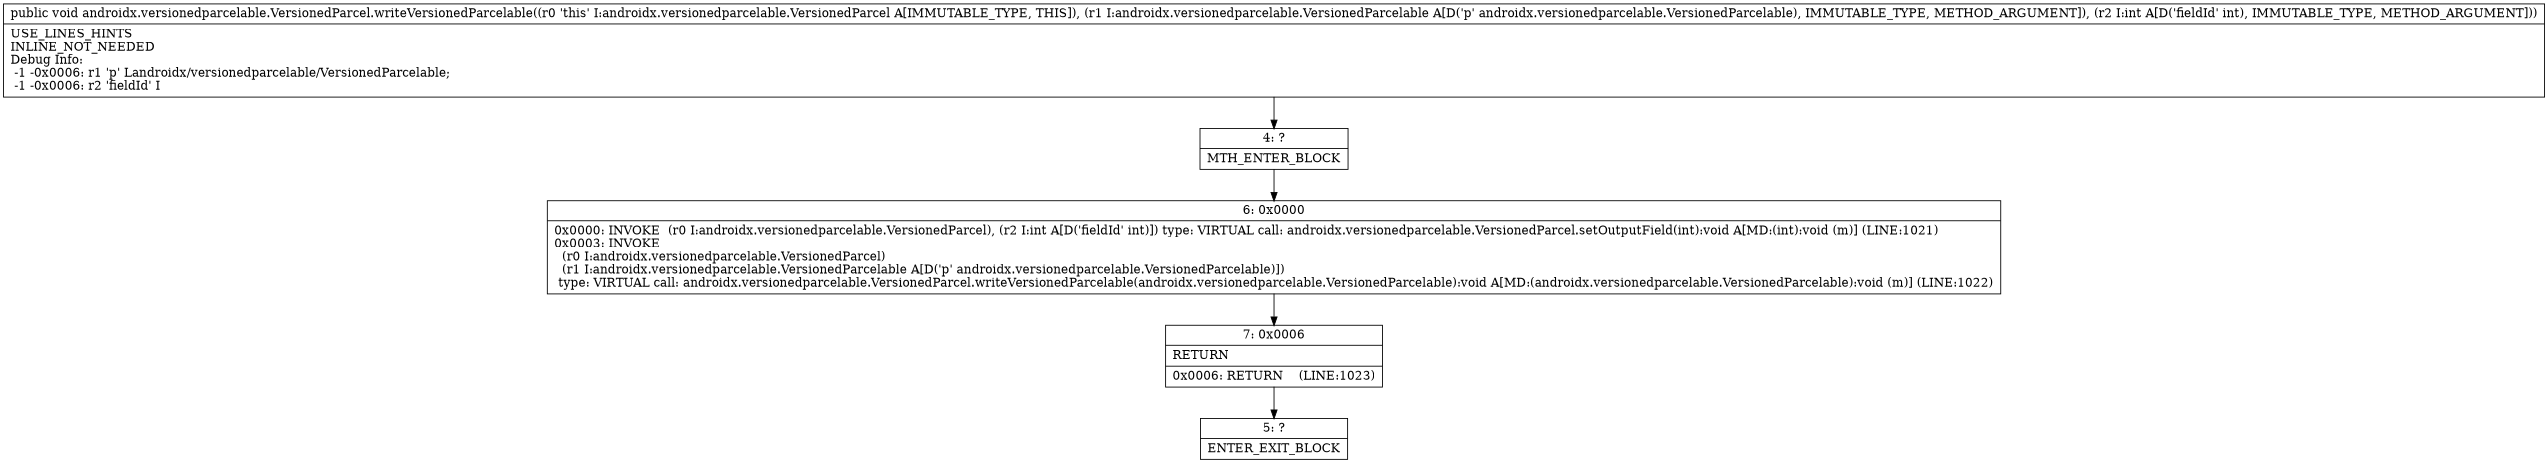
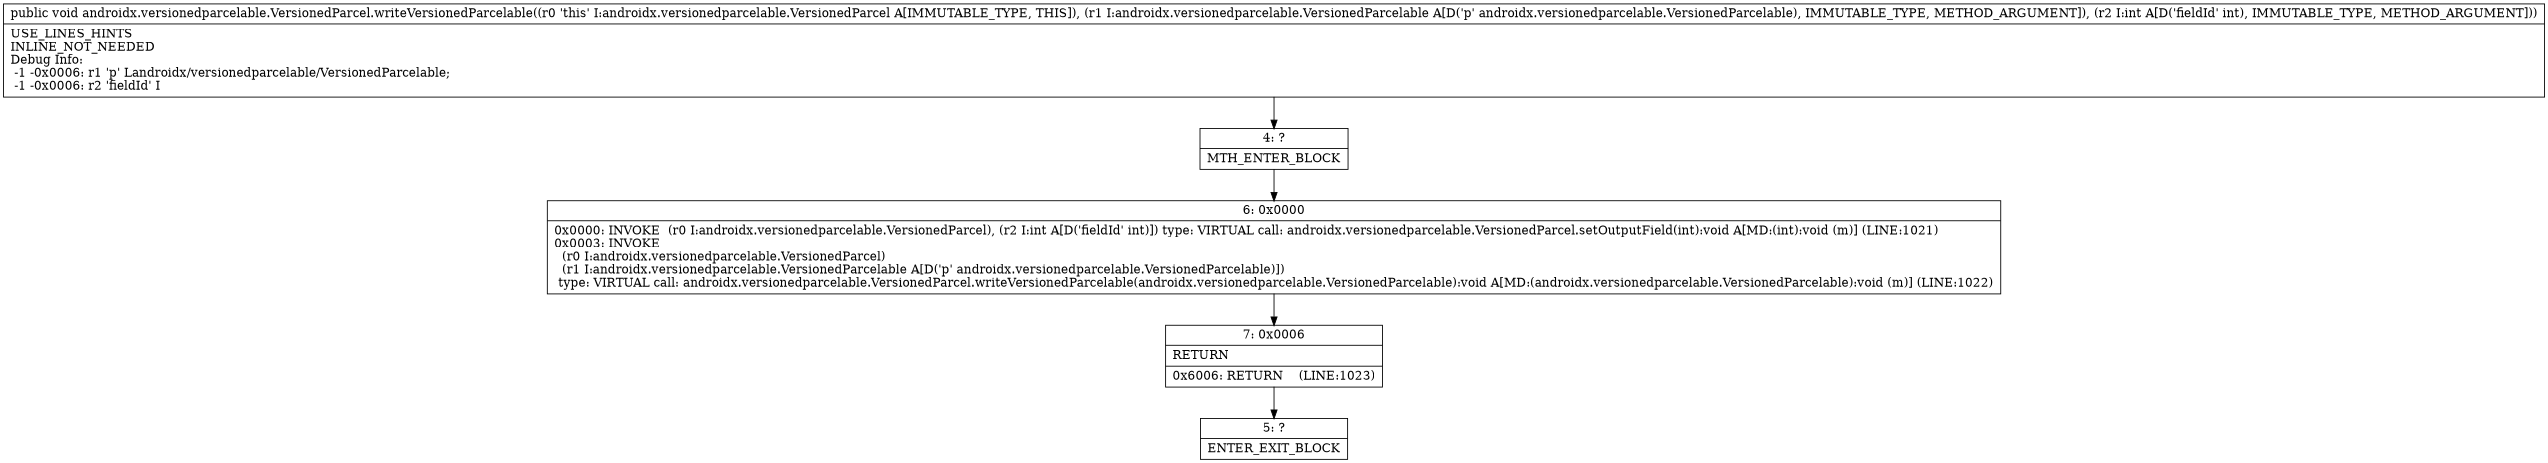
node "7: 0x0006": text "0x0006: RETURN    (LINE:1023)" -> "0x6006: RETURN    (LINE:1023)"
